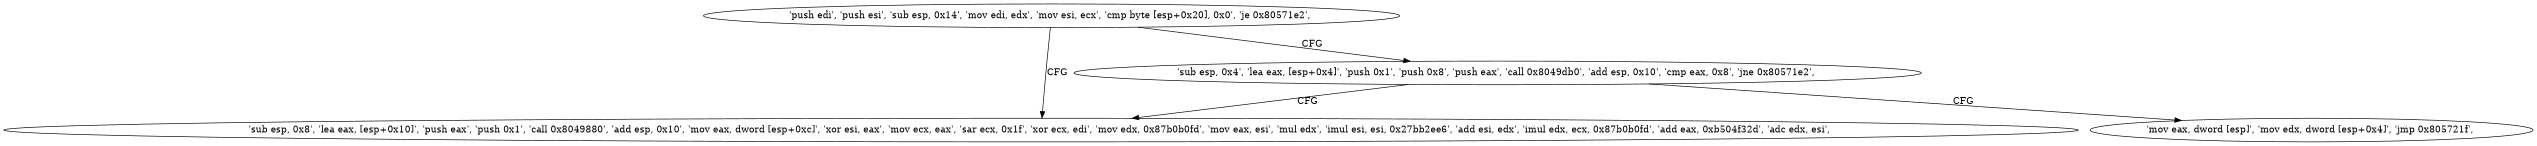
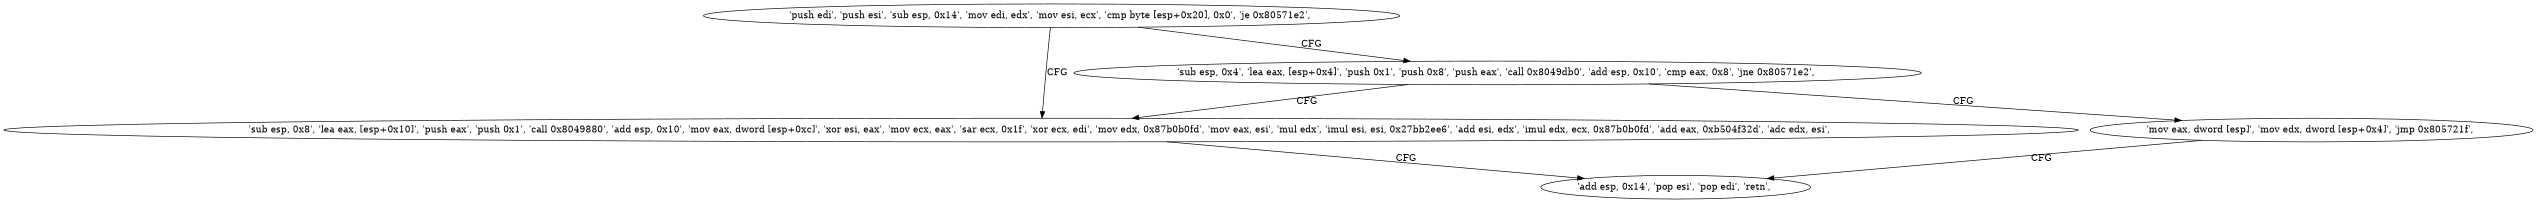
node "'add esp, 0x14', 'pop esi', 'pop edi', 'retn',": added
